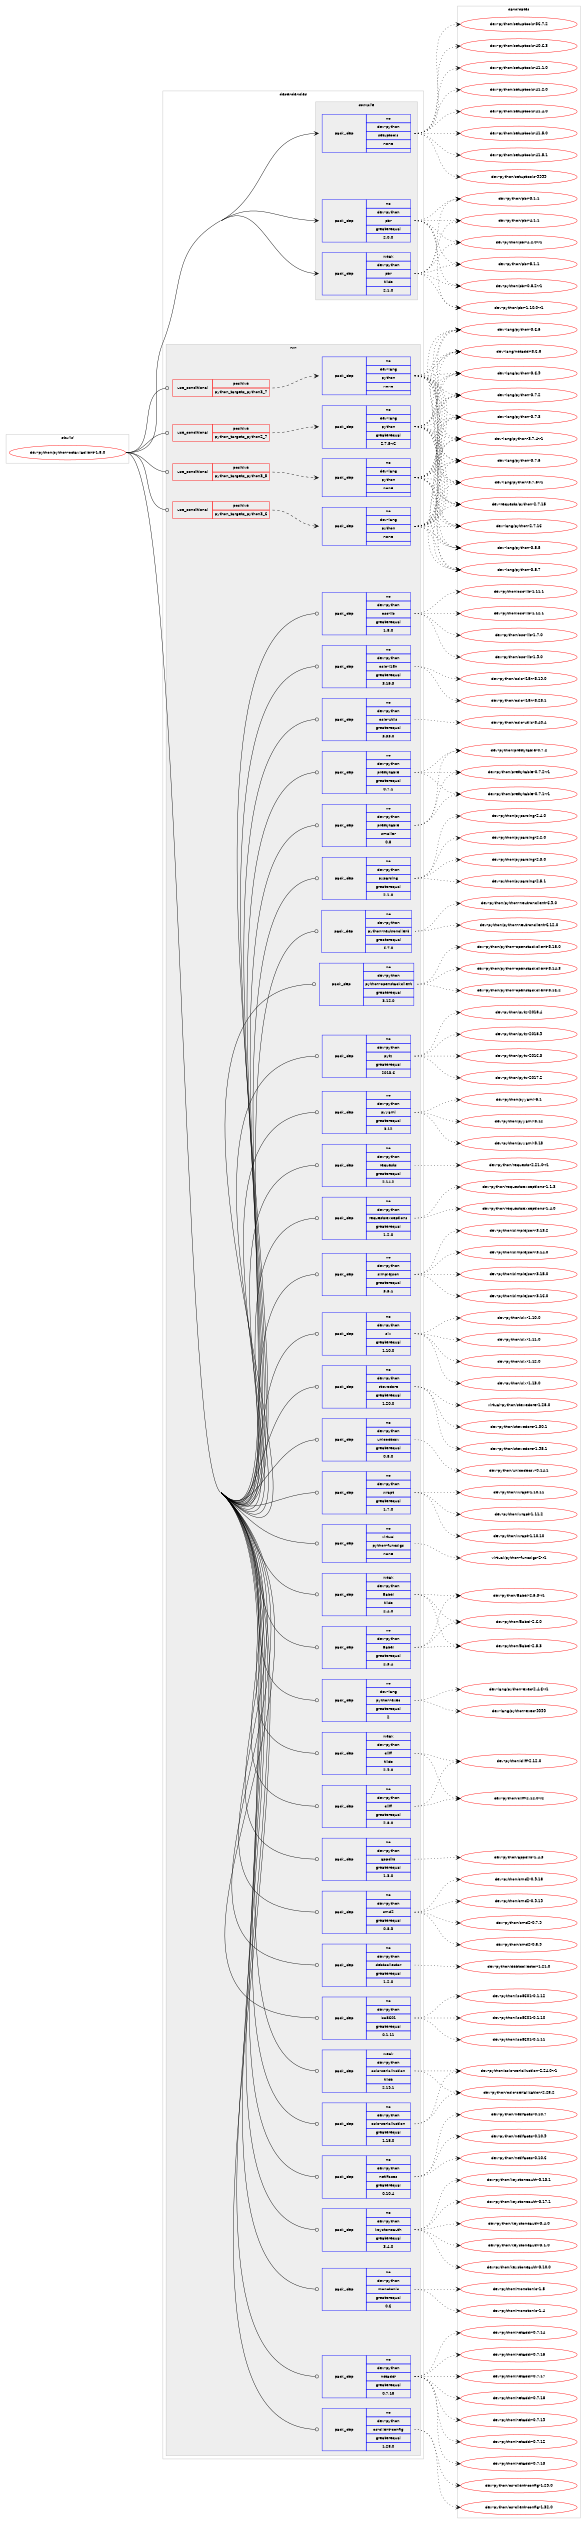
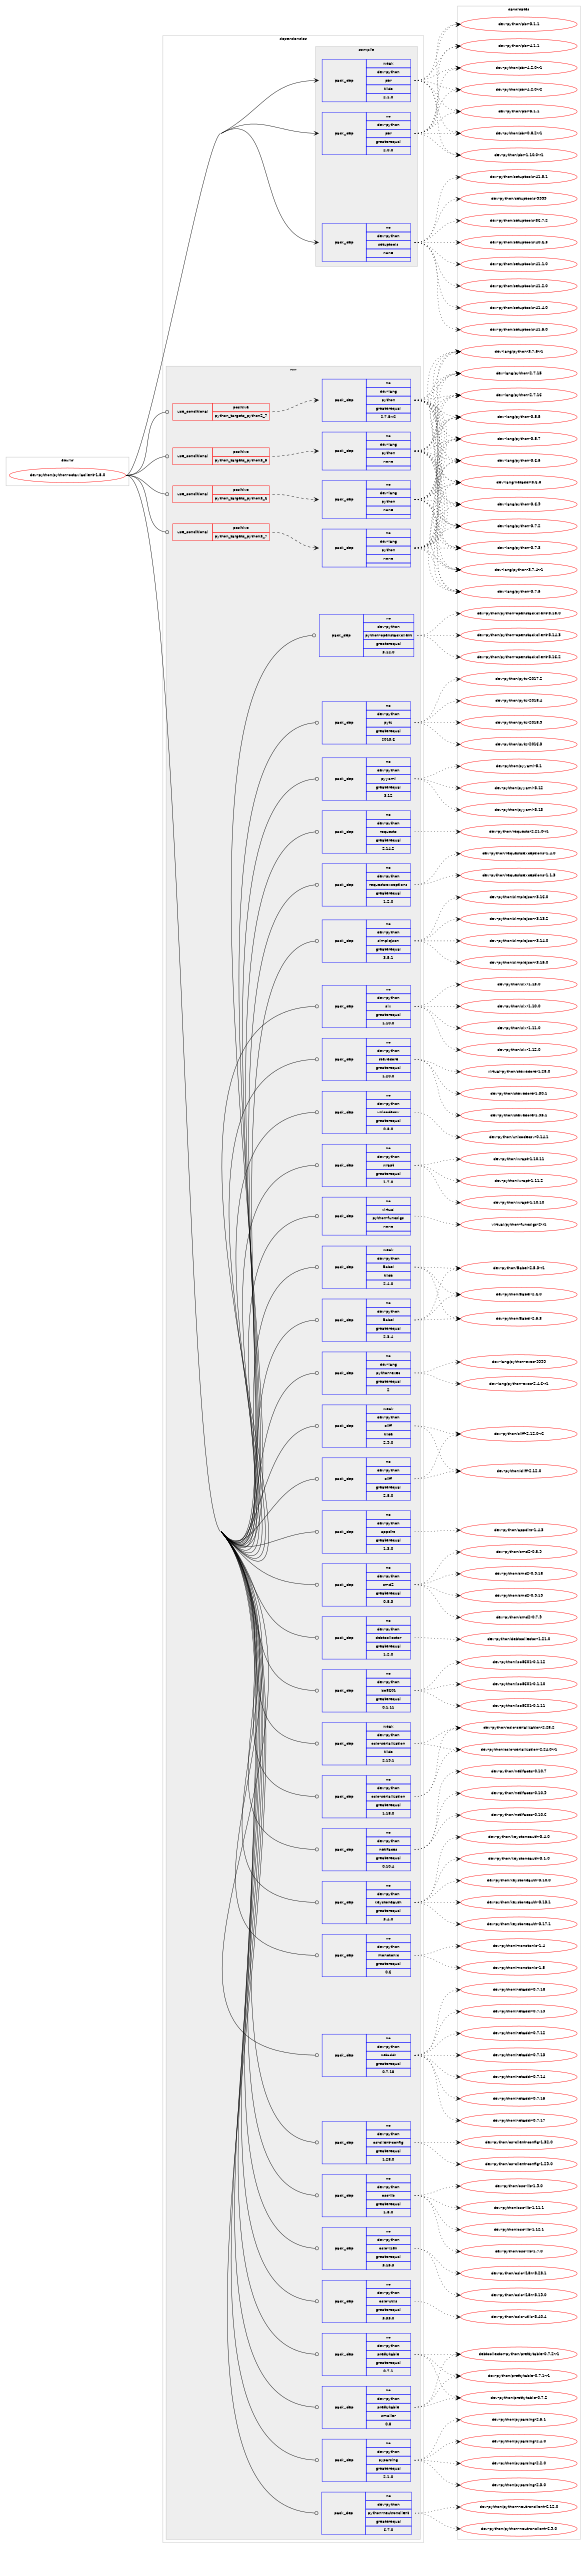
node "dev-python/pbr-4.2.0-r2": added
node "dev-requests/python-2.7.15": label "dev-requests/python-2.7.15" -> "dev-lang/python-2.7.15"
node "dev-python/prettytable-0.7.2-r1": label "dev-python/prettytable-0.7.2-r1" -> "debtcollector-python/prettytable-0.7.2-r1"
